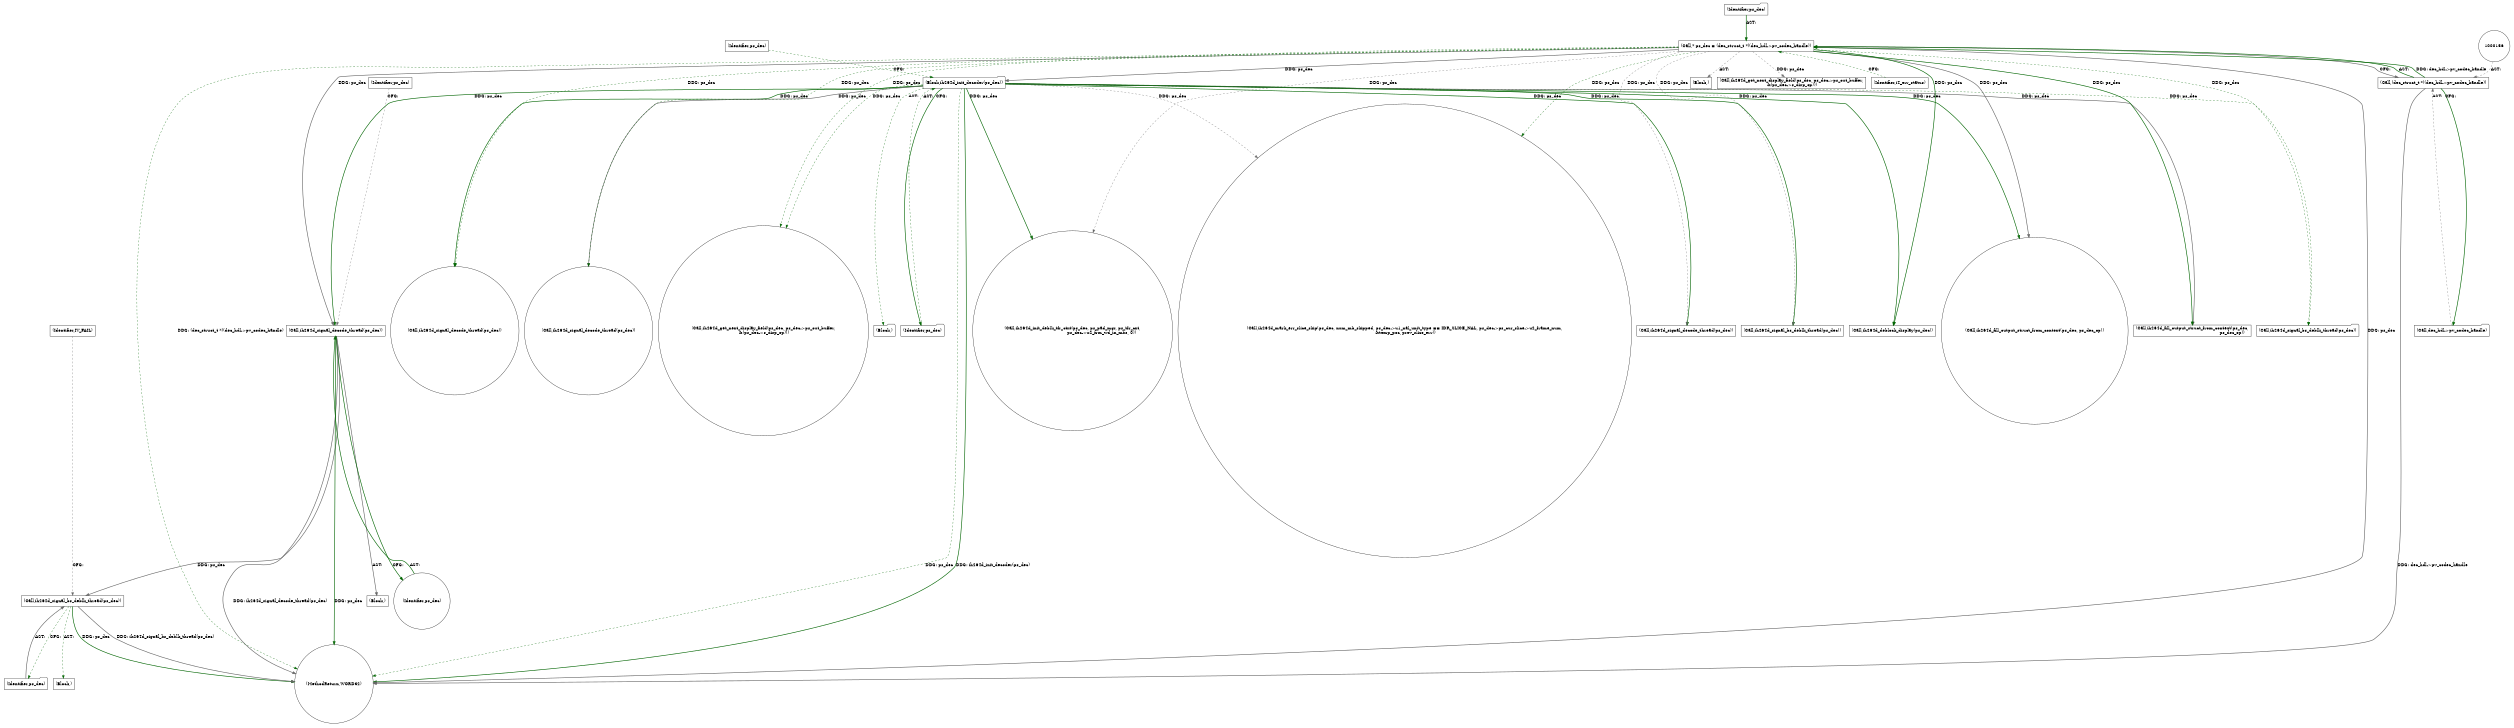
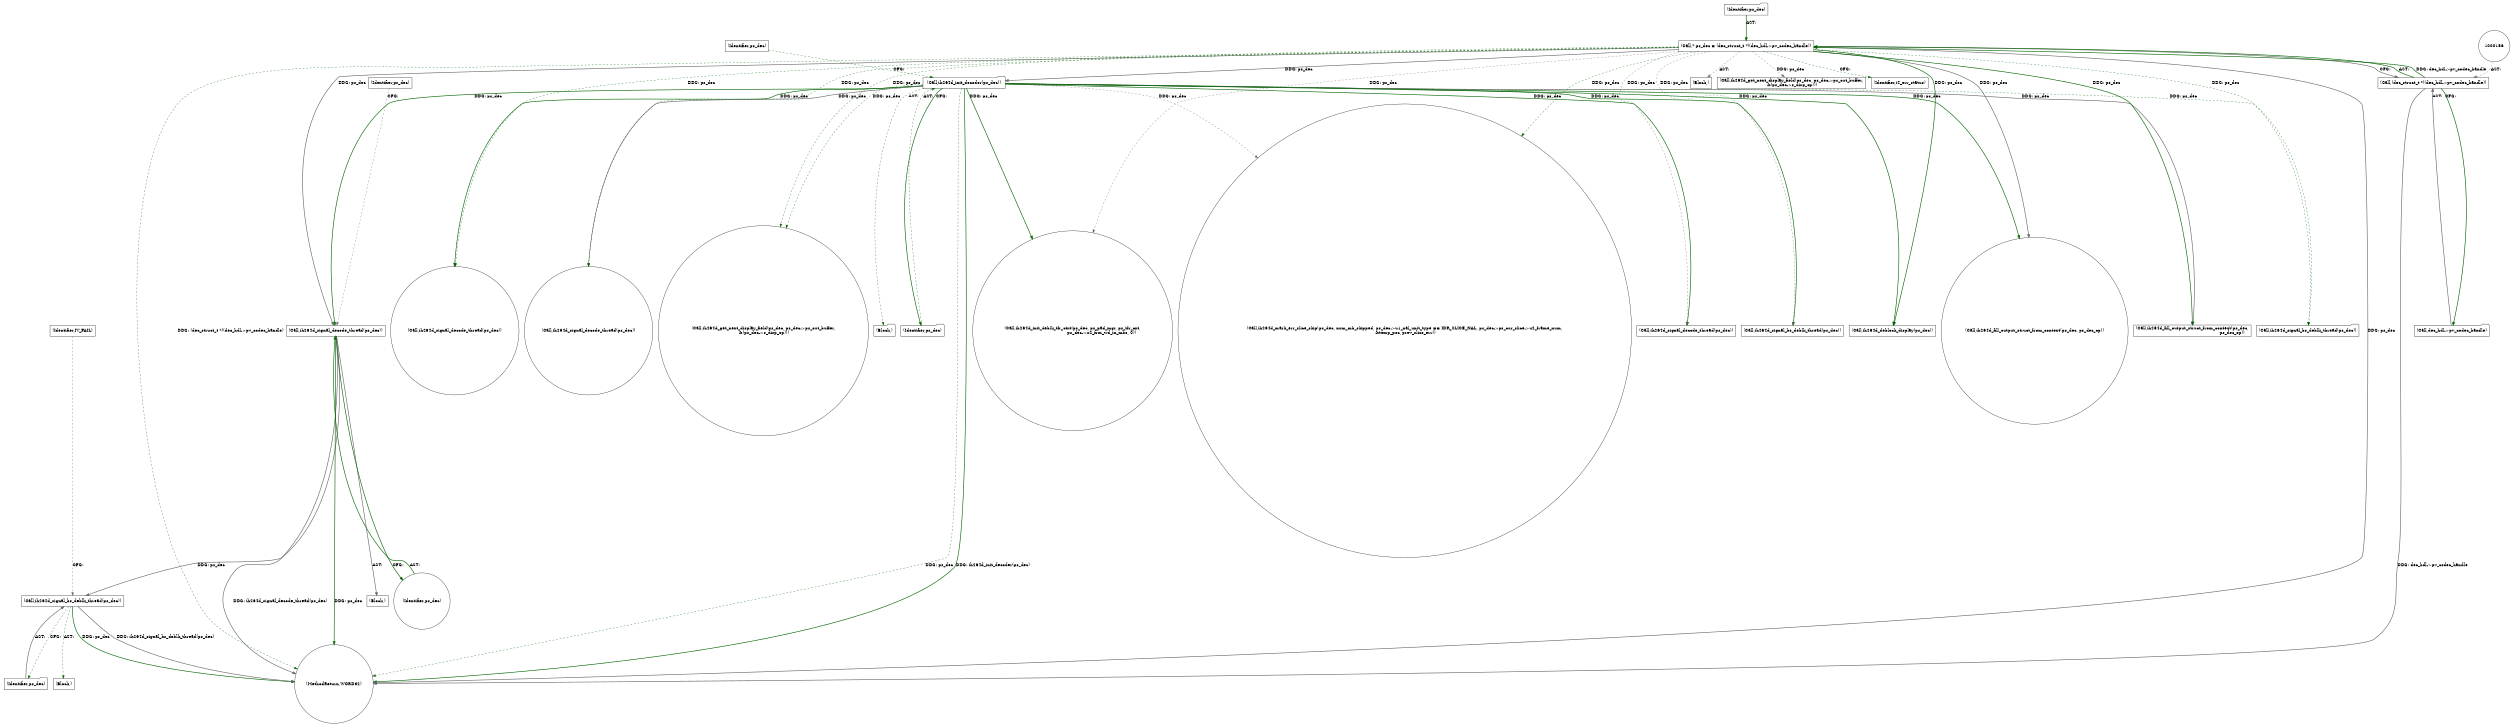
edge "(Identifier,i4_err_status)" -> "(Call,* ps_dec = (dec_struct_t *)(dec_hdl->pv_codec_handle))": reversed
node "(Block,ih264d_init_decoder(ps_dec))": label "(Block,ih264d_init_decoder(ps_dec))" -> "(Call,ih264d_init_decoder(ps_dec))"
edge "(Call,dec_hdl->pv_codec_handle)" -> "(Call,(dec_struct_t *)(dec_hdl->pv_codec_handle))": style dashed -> bold
